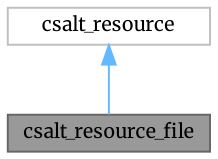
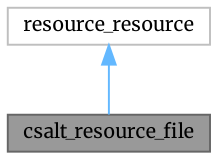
node "csalt_resource": label "csalt_resource" -> "resource_resource"
